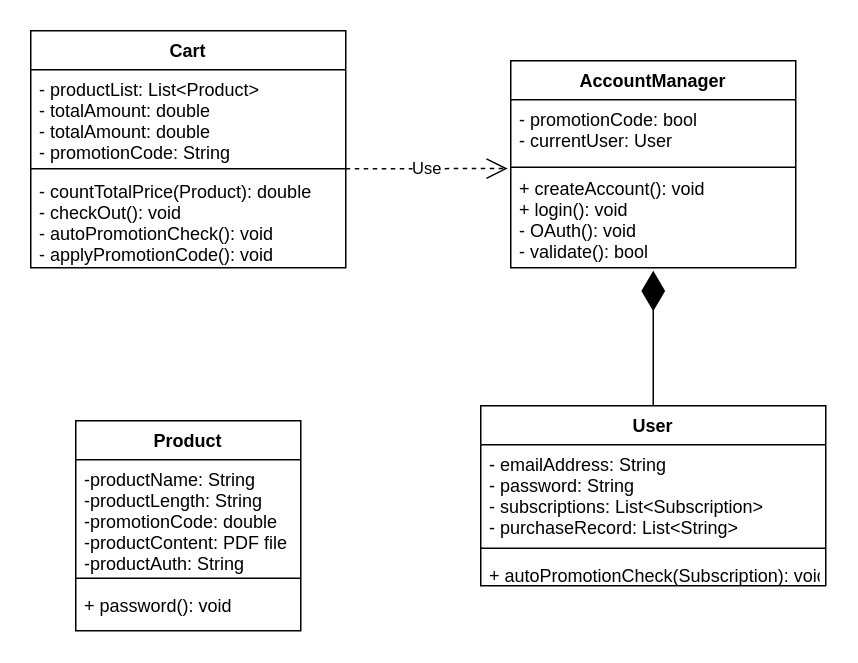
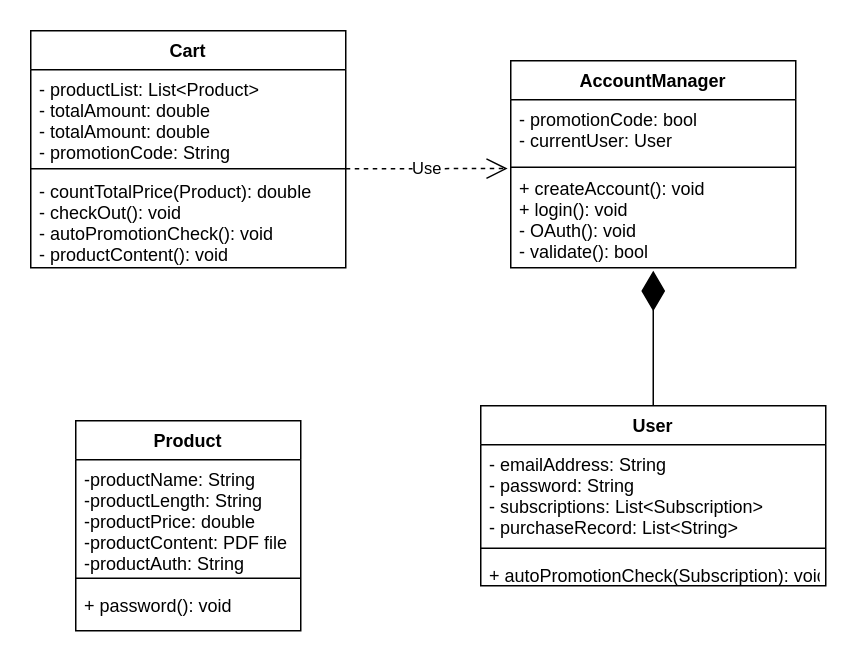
node "- countTotalPrice(Product): double - checkOut(): void - autoPromotionCheck(): void - applyPromotionCode(): void": label "- countTotalPrice(Product): double - checkOut(): void - autoPromotionCheck(): void - applyPromotionCode(): void" -> "- countTotalPrice(Product): double - checkOut(): void - autoPromotionCheck(): void - productContent(): void"
node "-productName: String -productLength: String -promotionCode: double -productContent: PDF file -productAuth: String": label "-productName: String -productLength: String -promotionCode: double -productContent: PDF file -productAuth: String" -> "-productName: String -productLength: String -productPrice: double -productContent: PDF file -productAuth: String"
